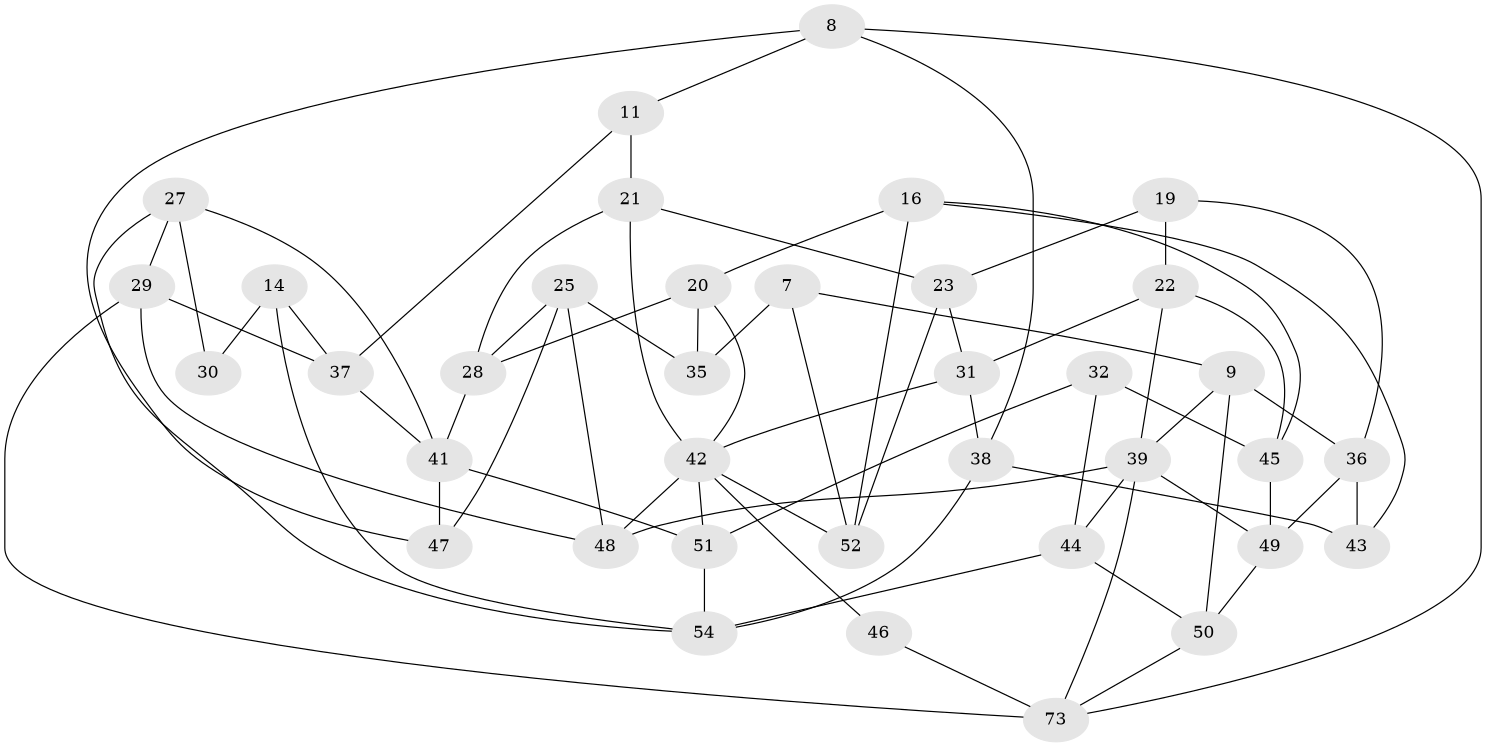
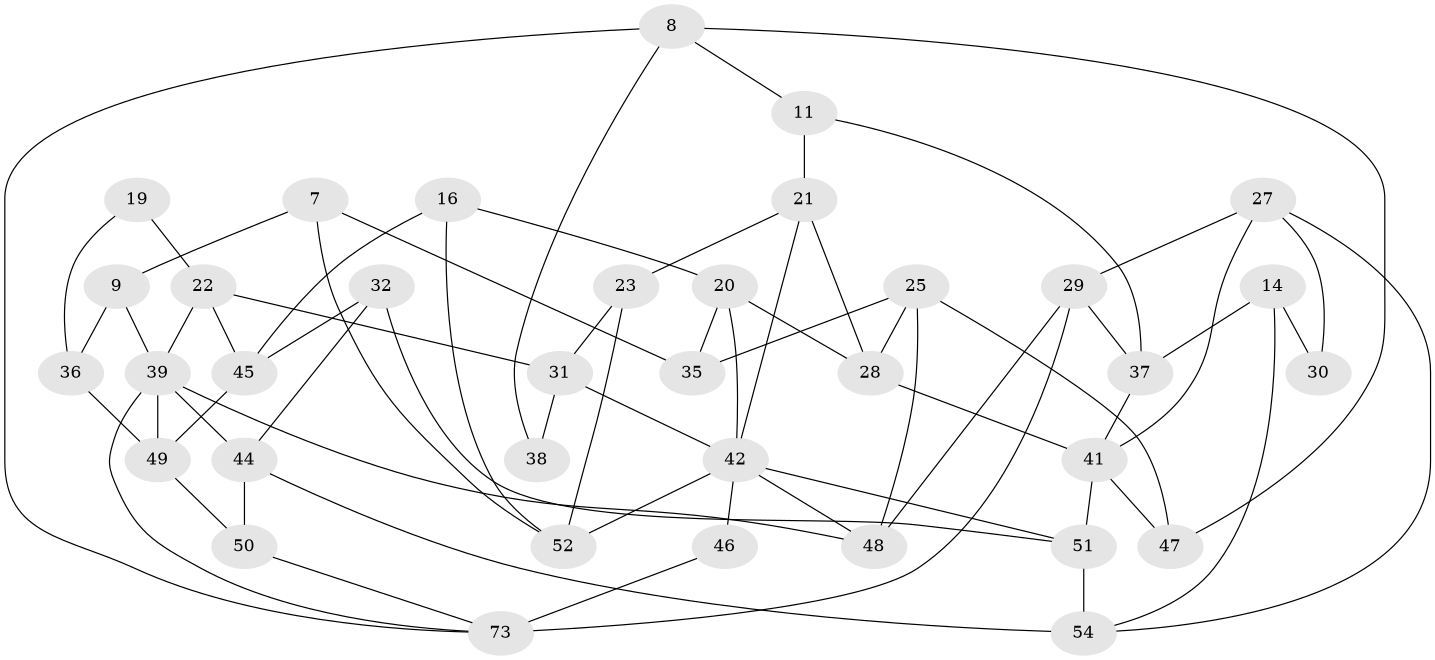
edge "19" -- "23": removed
edge "9" -- "50": removed
node "43": removed
edge "38" -- "54": removed
